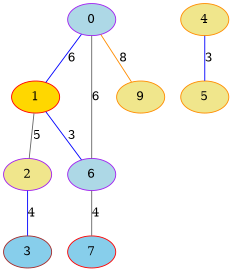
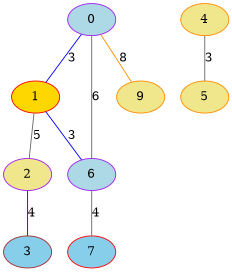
edge "0" -- "1": label "6" -> "3"
edge "4" -- "5": color blue -> gray40
